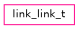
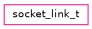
node "link_link_t": label "link_link_t" -> "socket_link_t"
